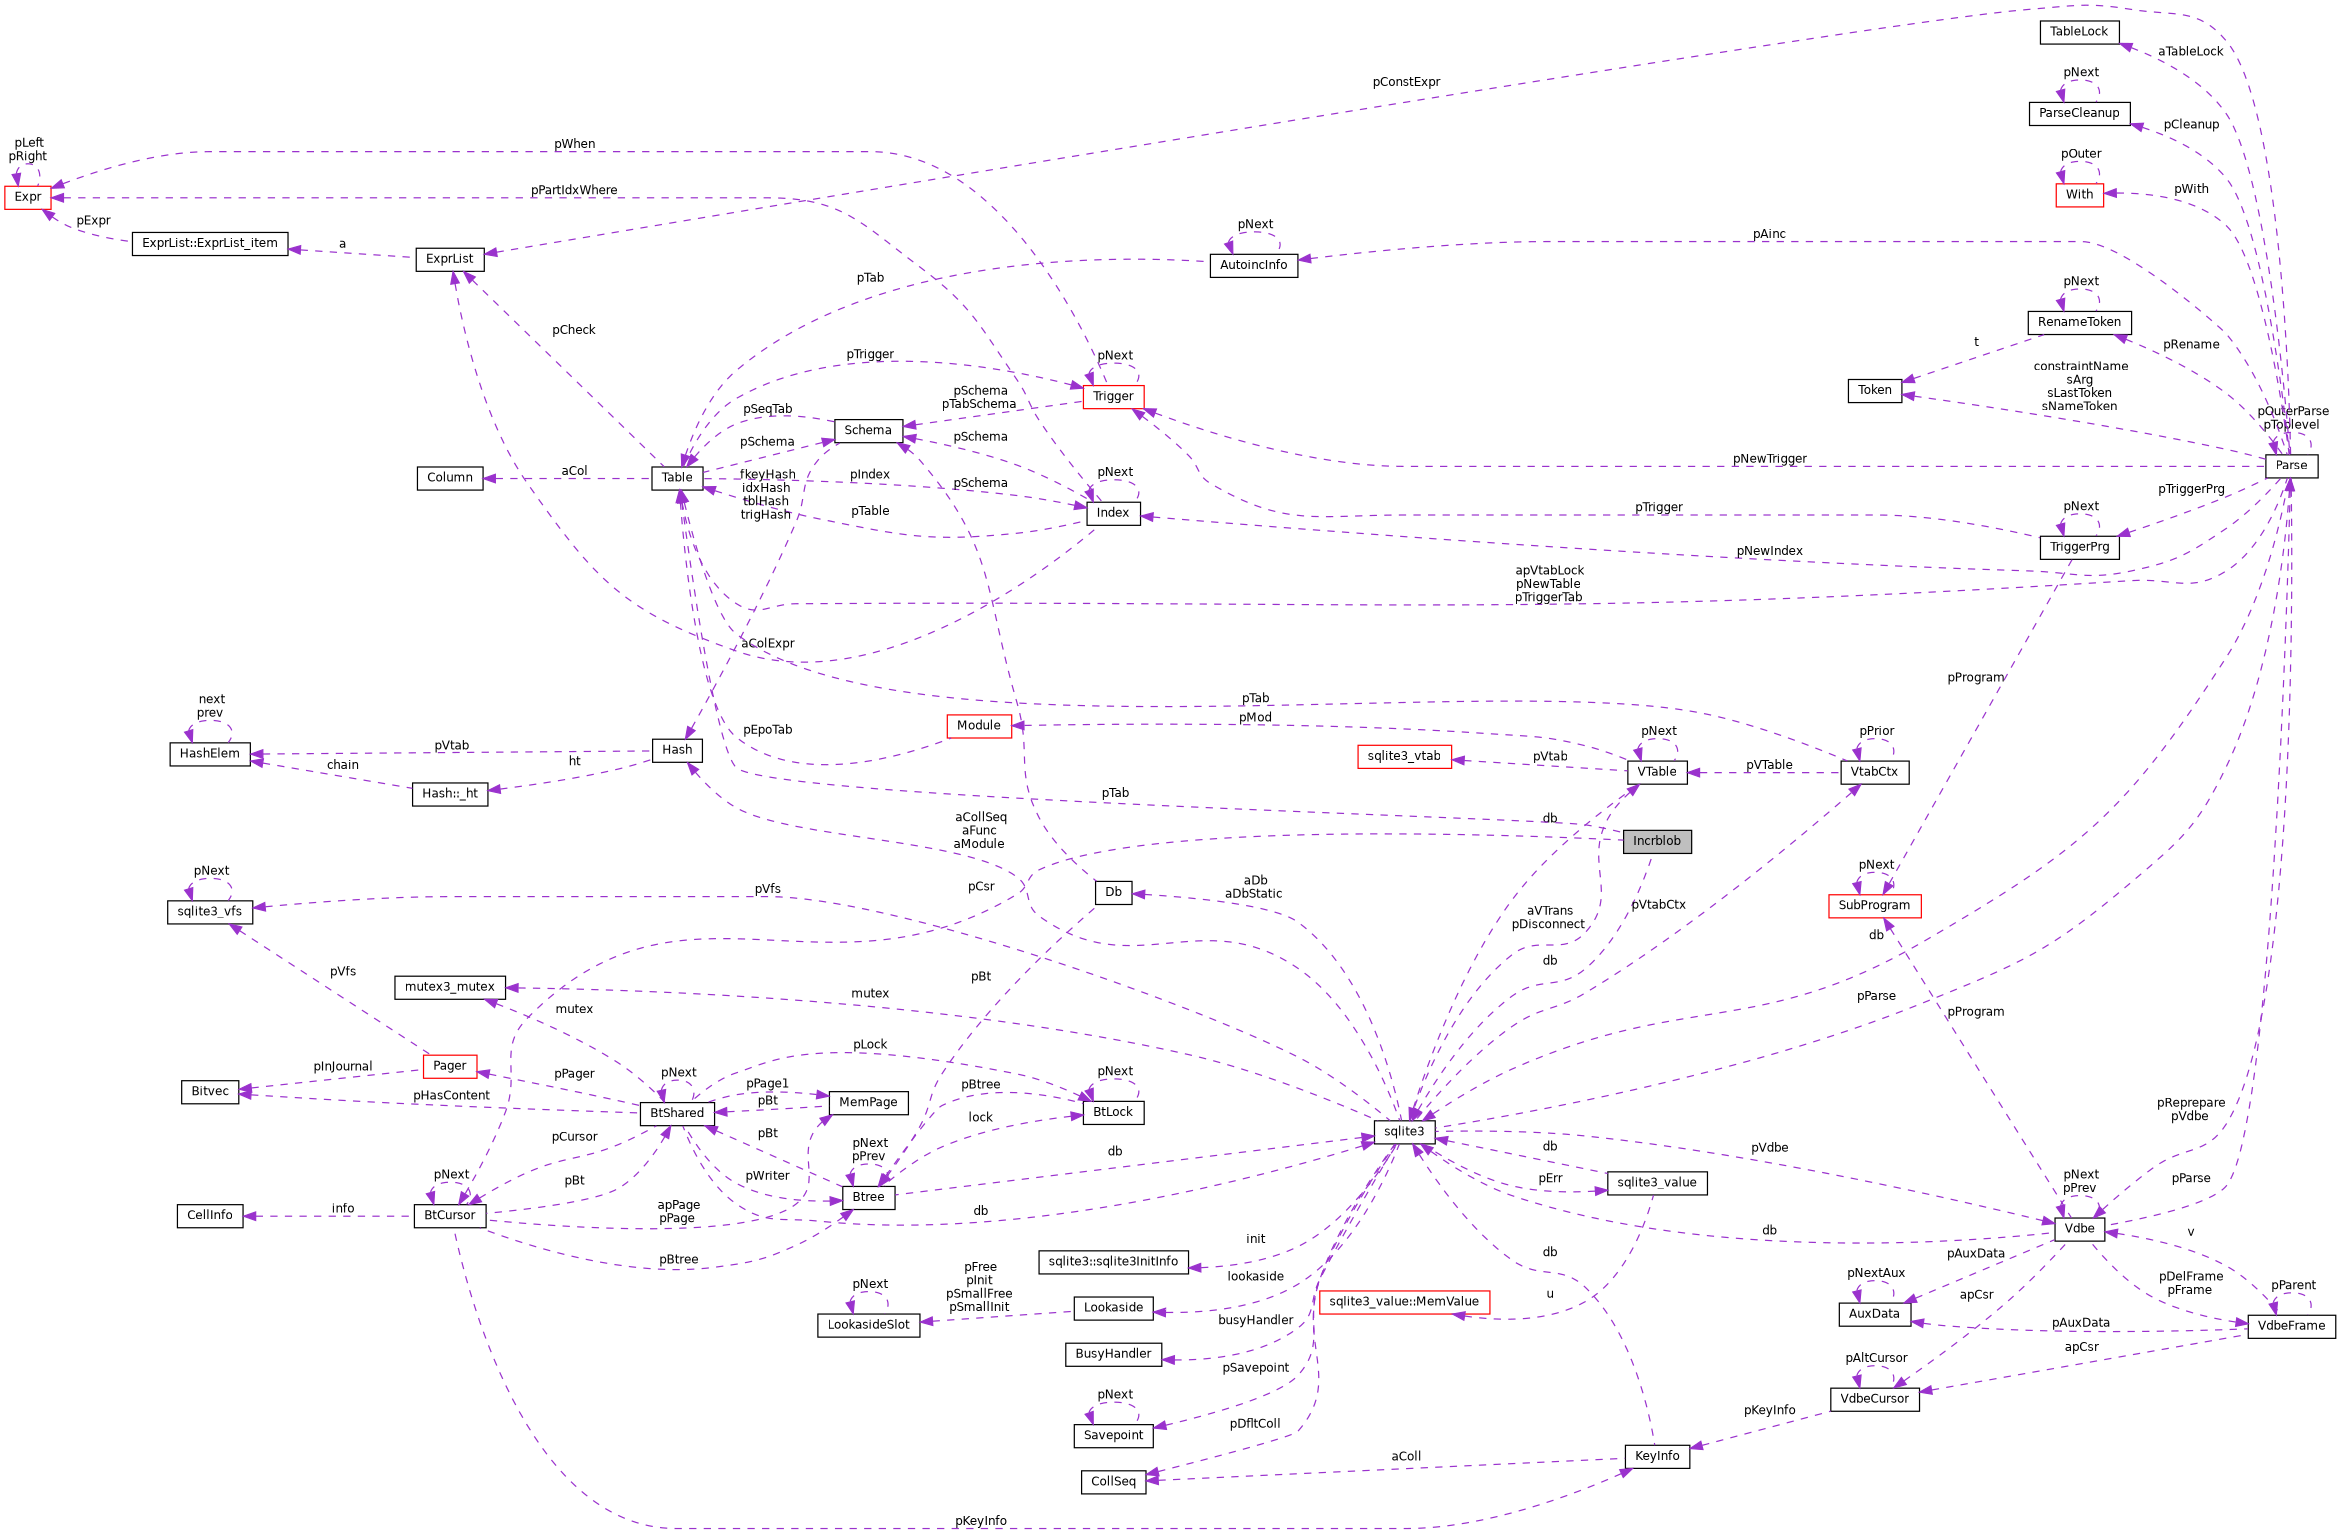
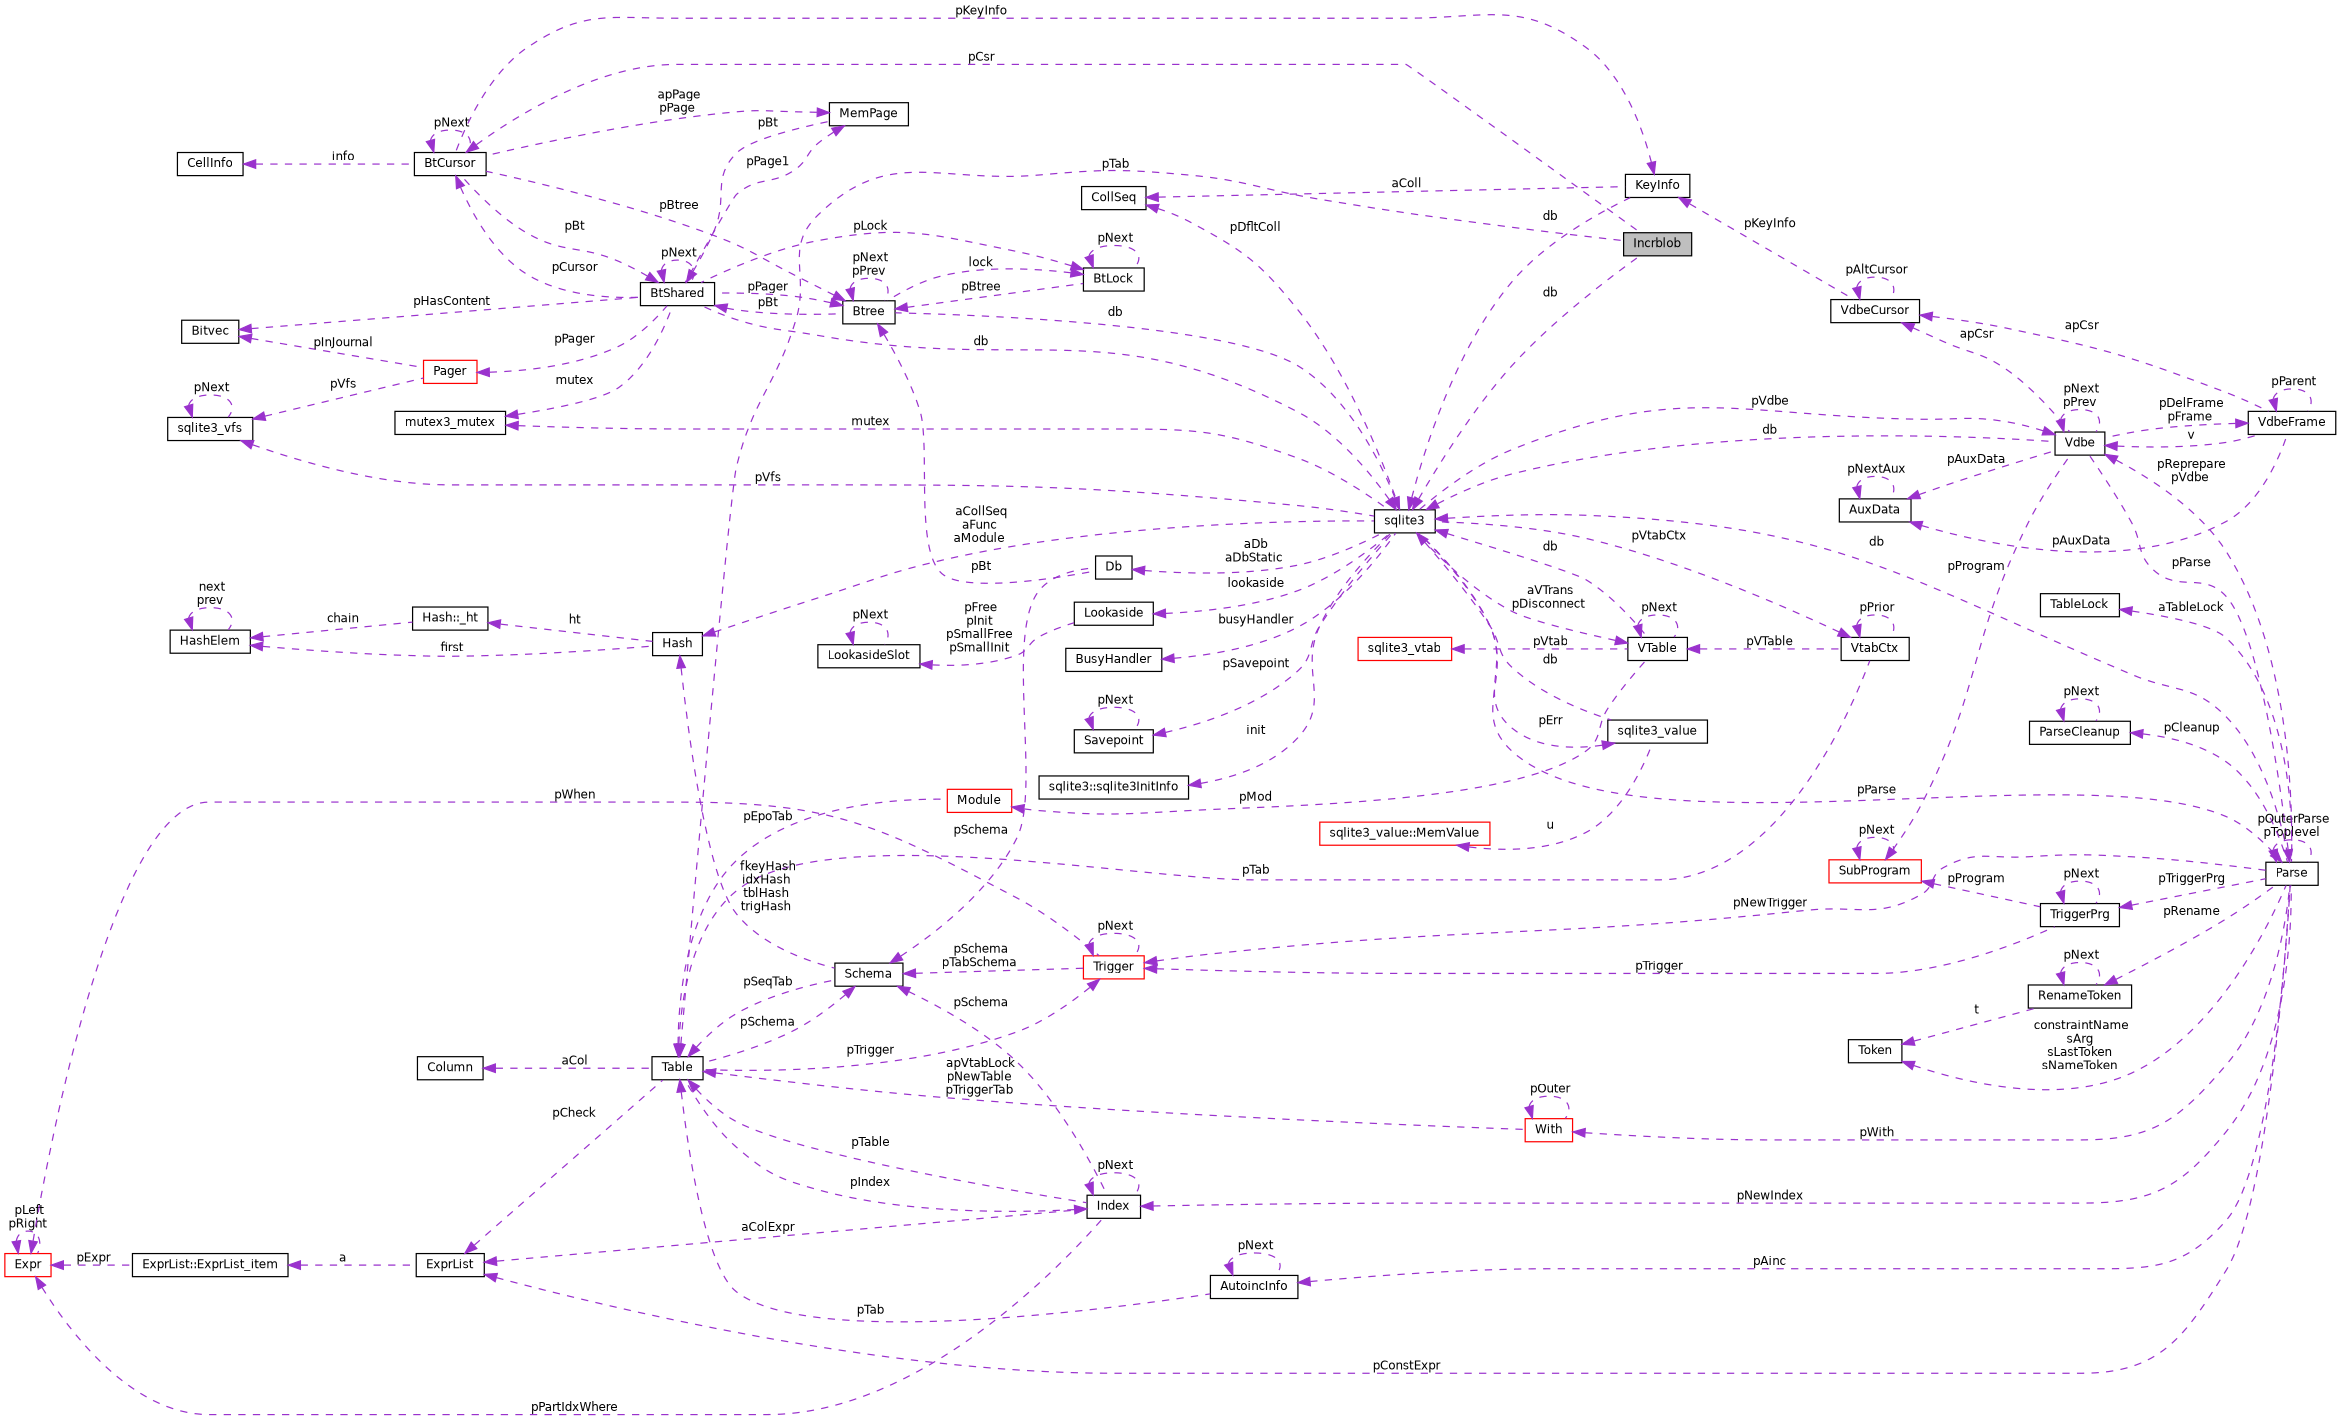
edge "Parse" -> "Table": now "With" -> "Table"
edge "Hash" -> "HashElem": label " pVtab" -> " first"
edge "BtShared" -> "Btree": label " pWriter" -> " pPager"
